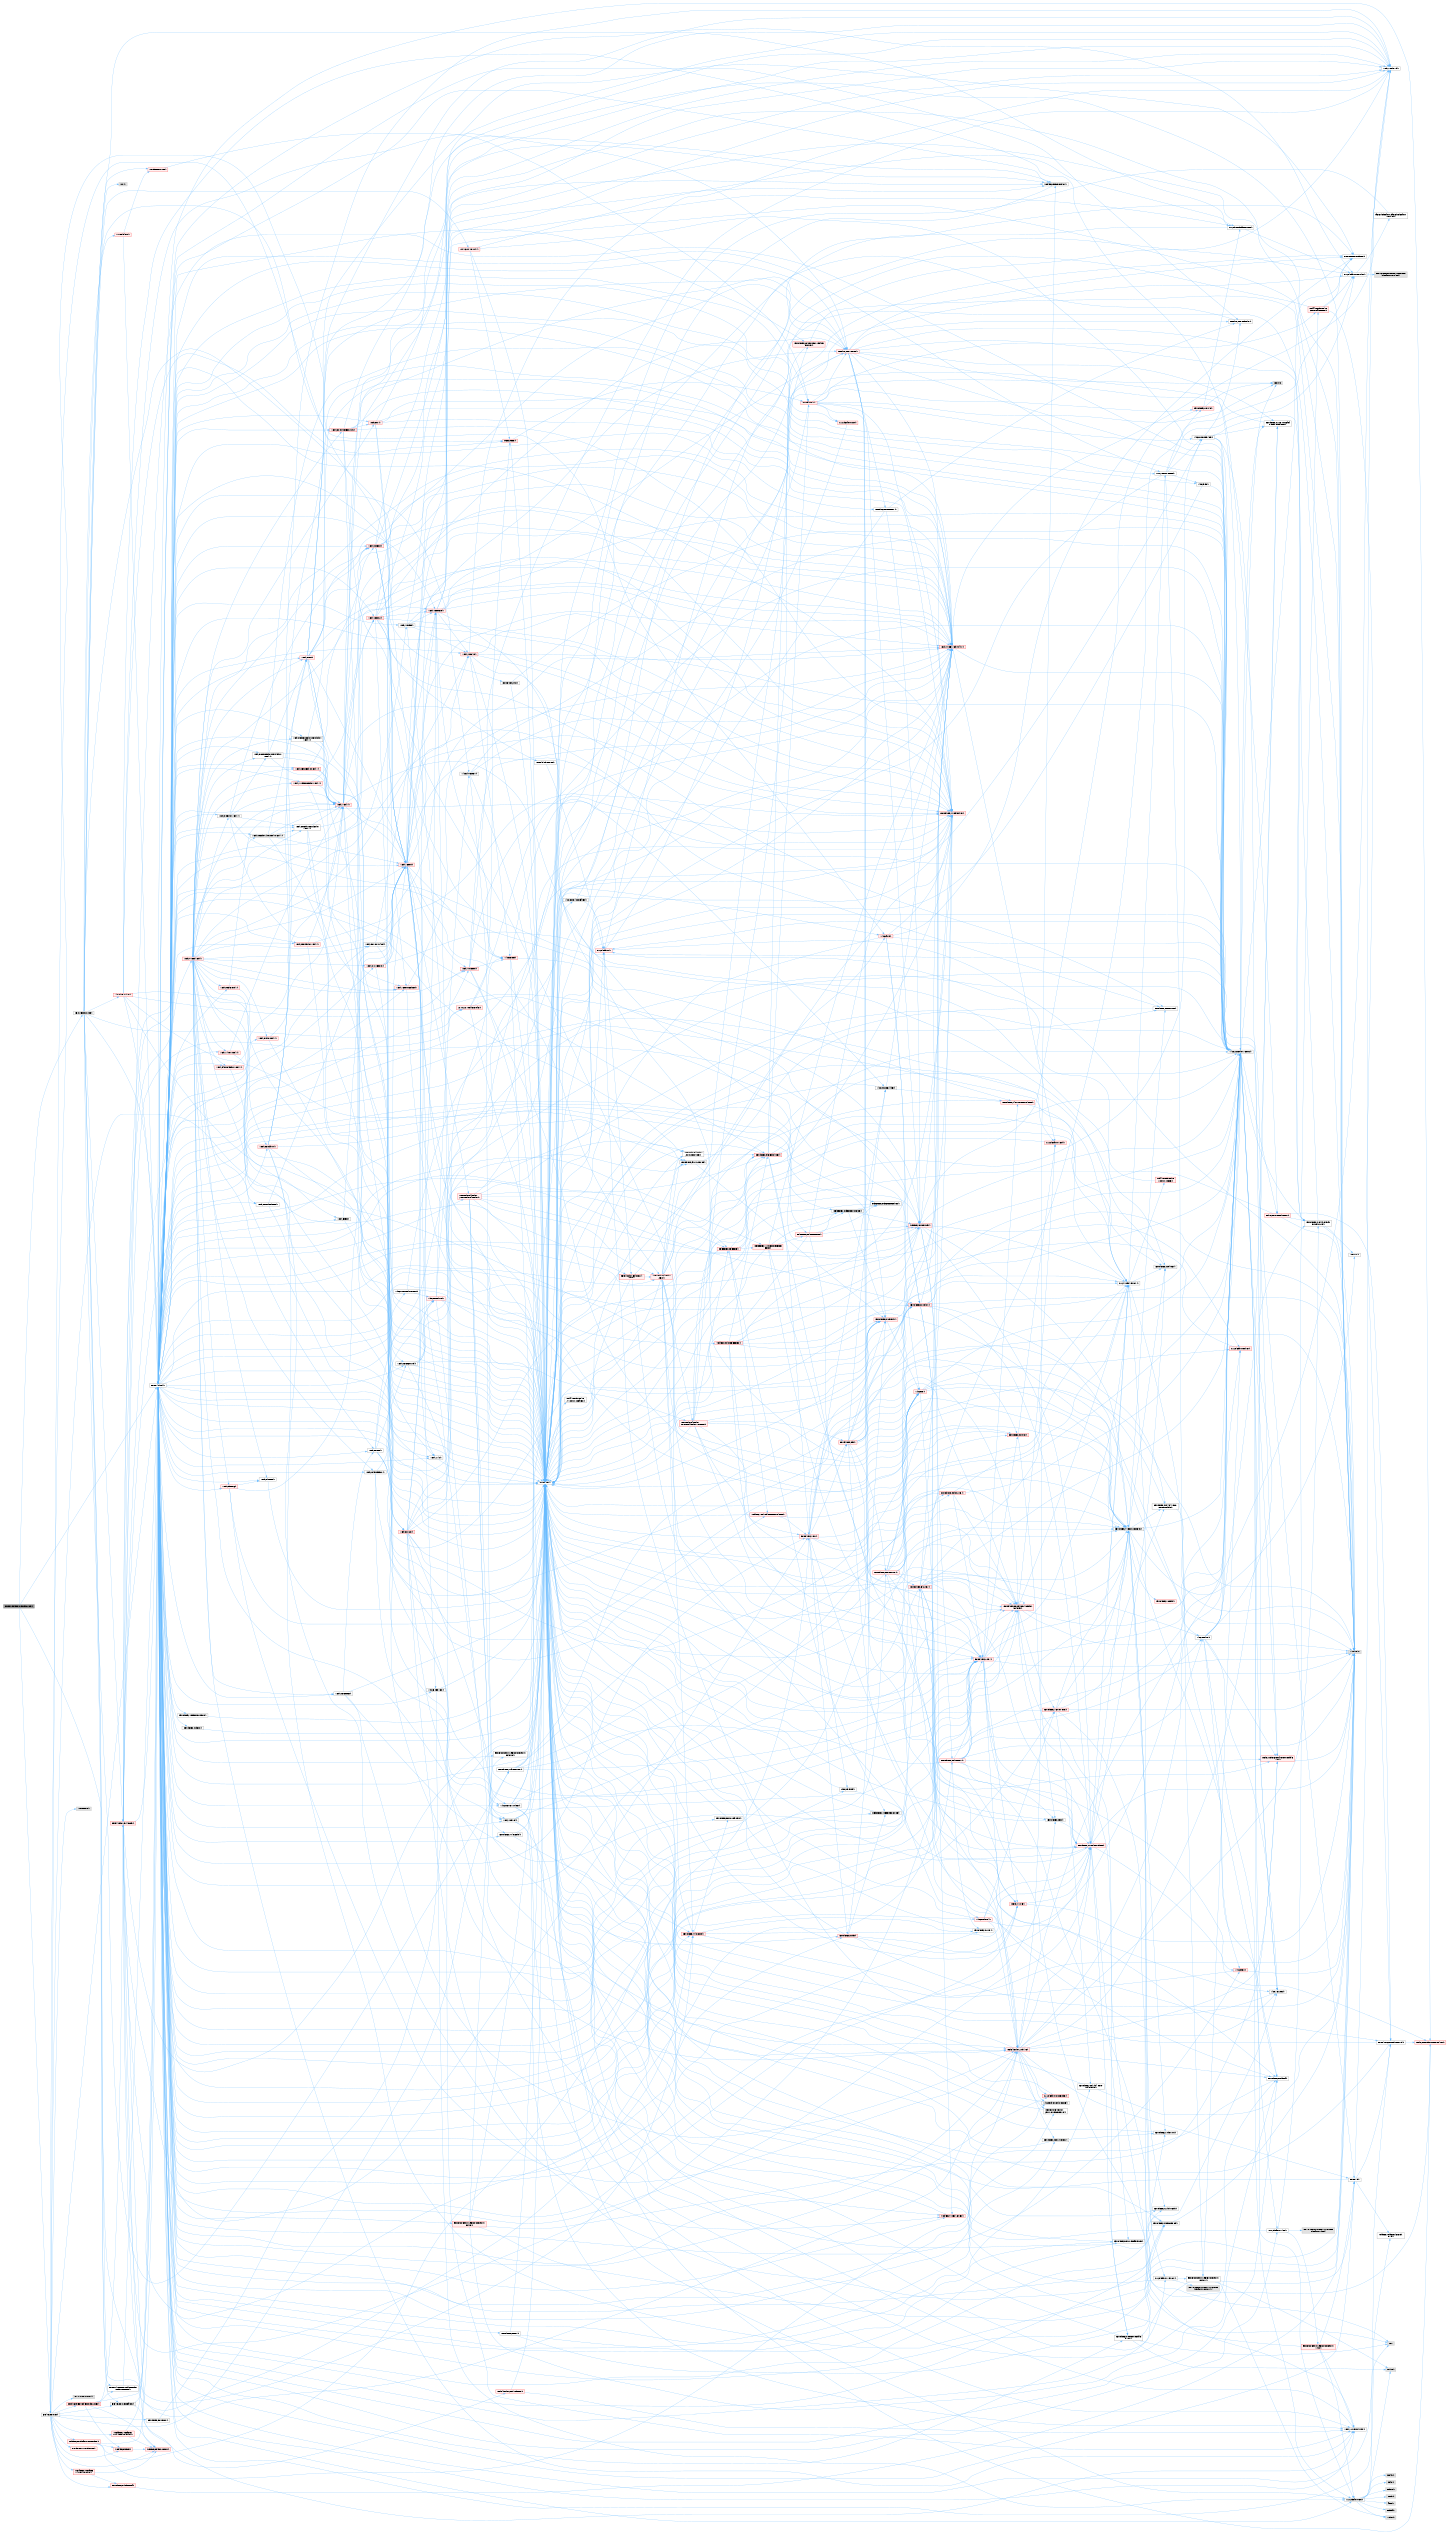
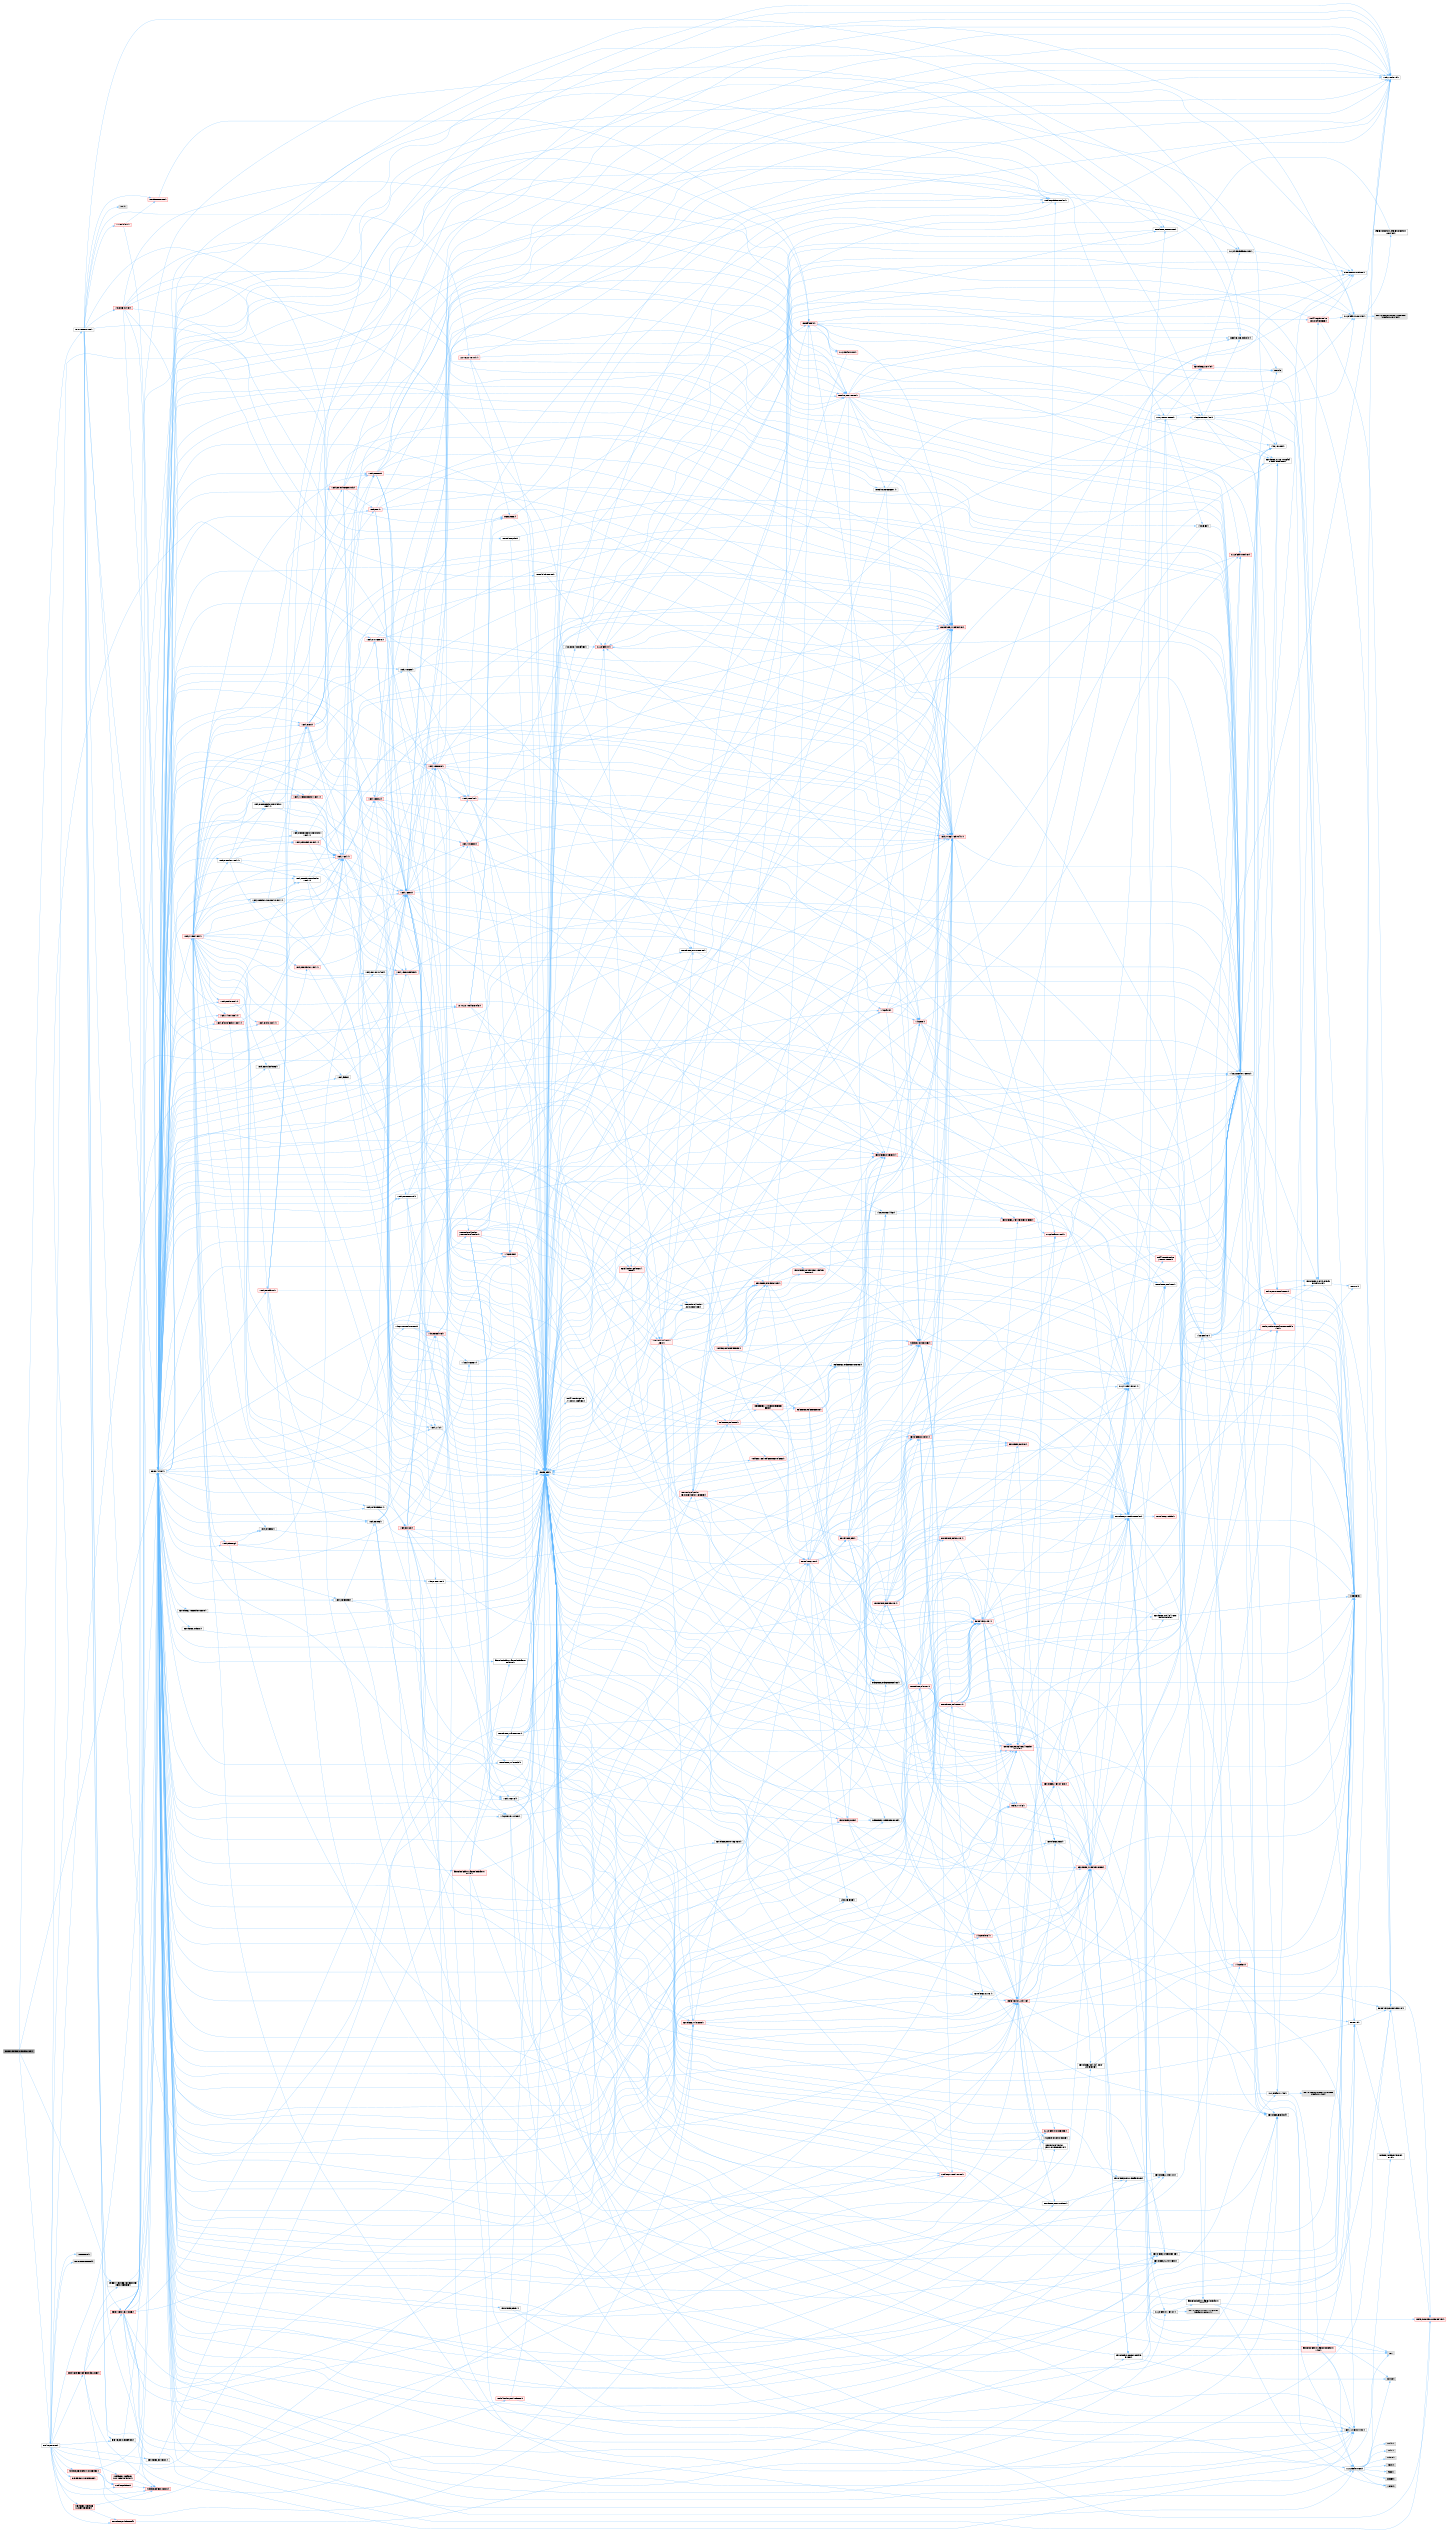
edge "Math/Vector2D.h" -> "HAL/ThreadSafeCounter.h": now "Math/Vector2D.h" -> "Math/MathFwd.h"
